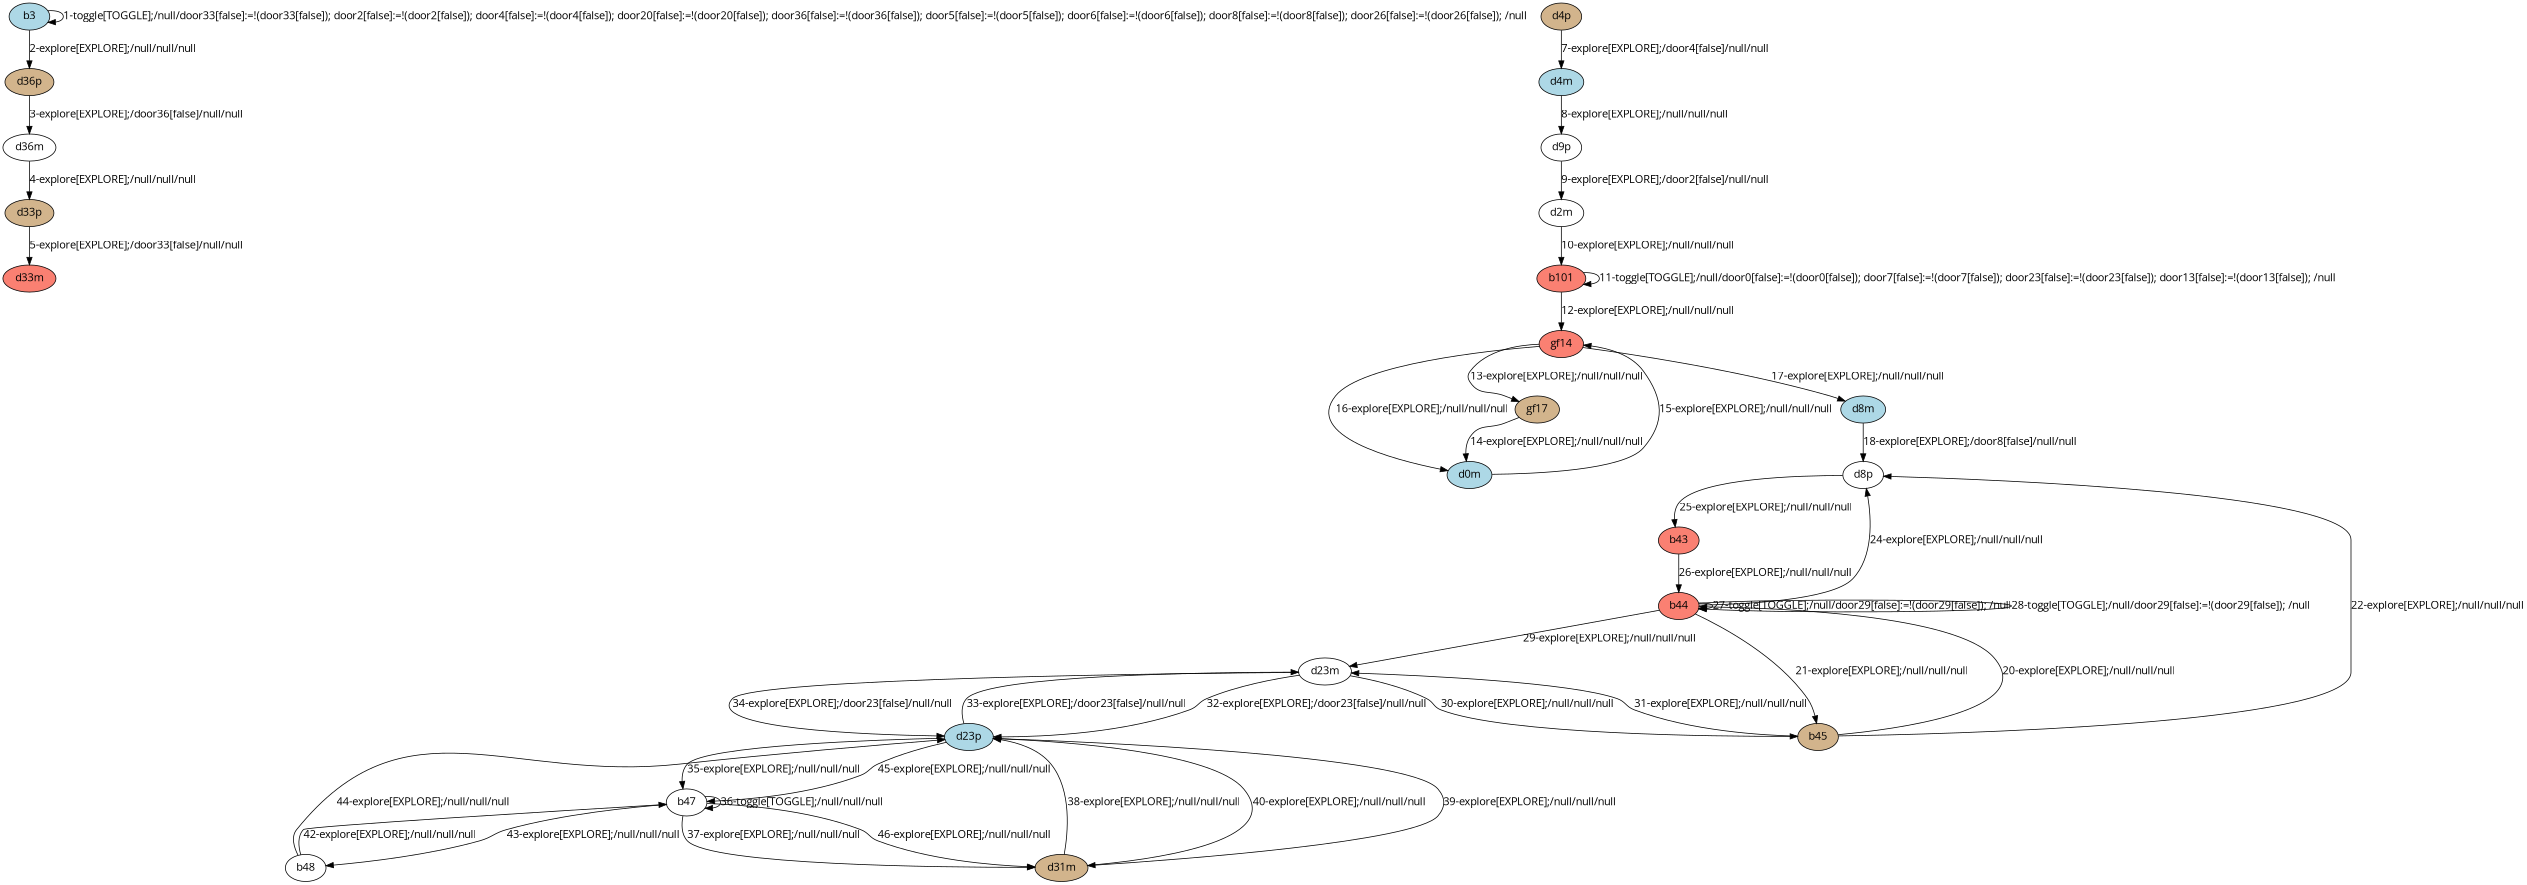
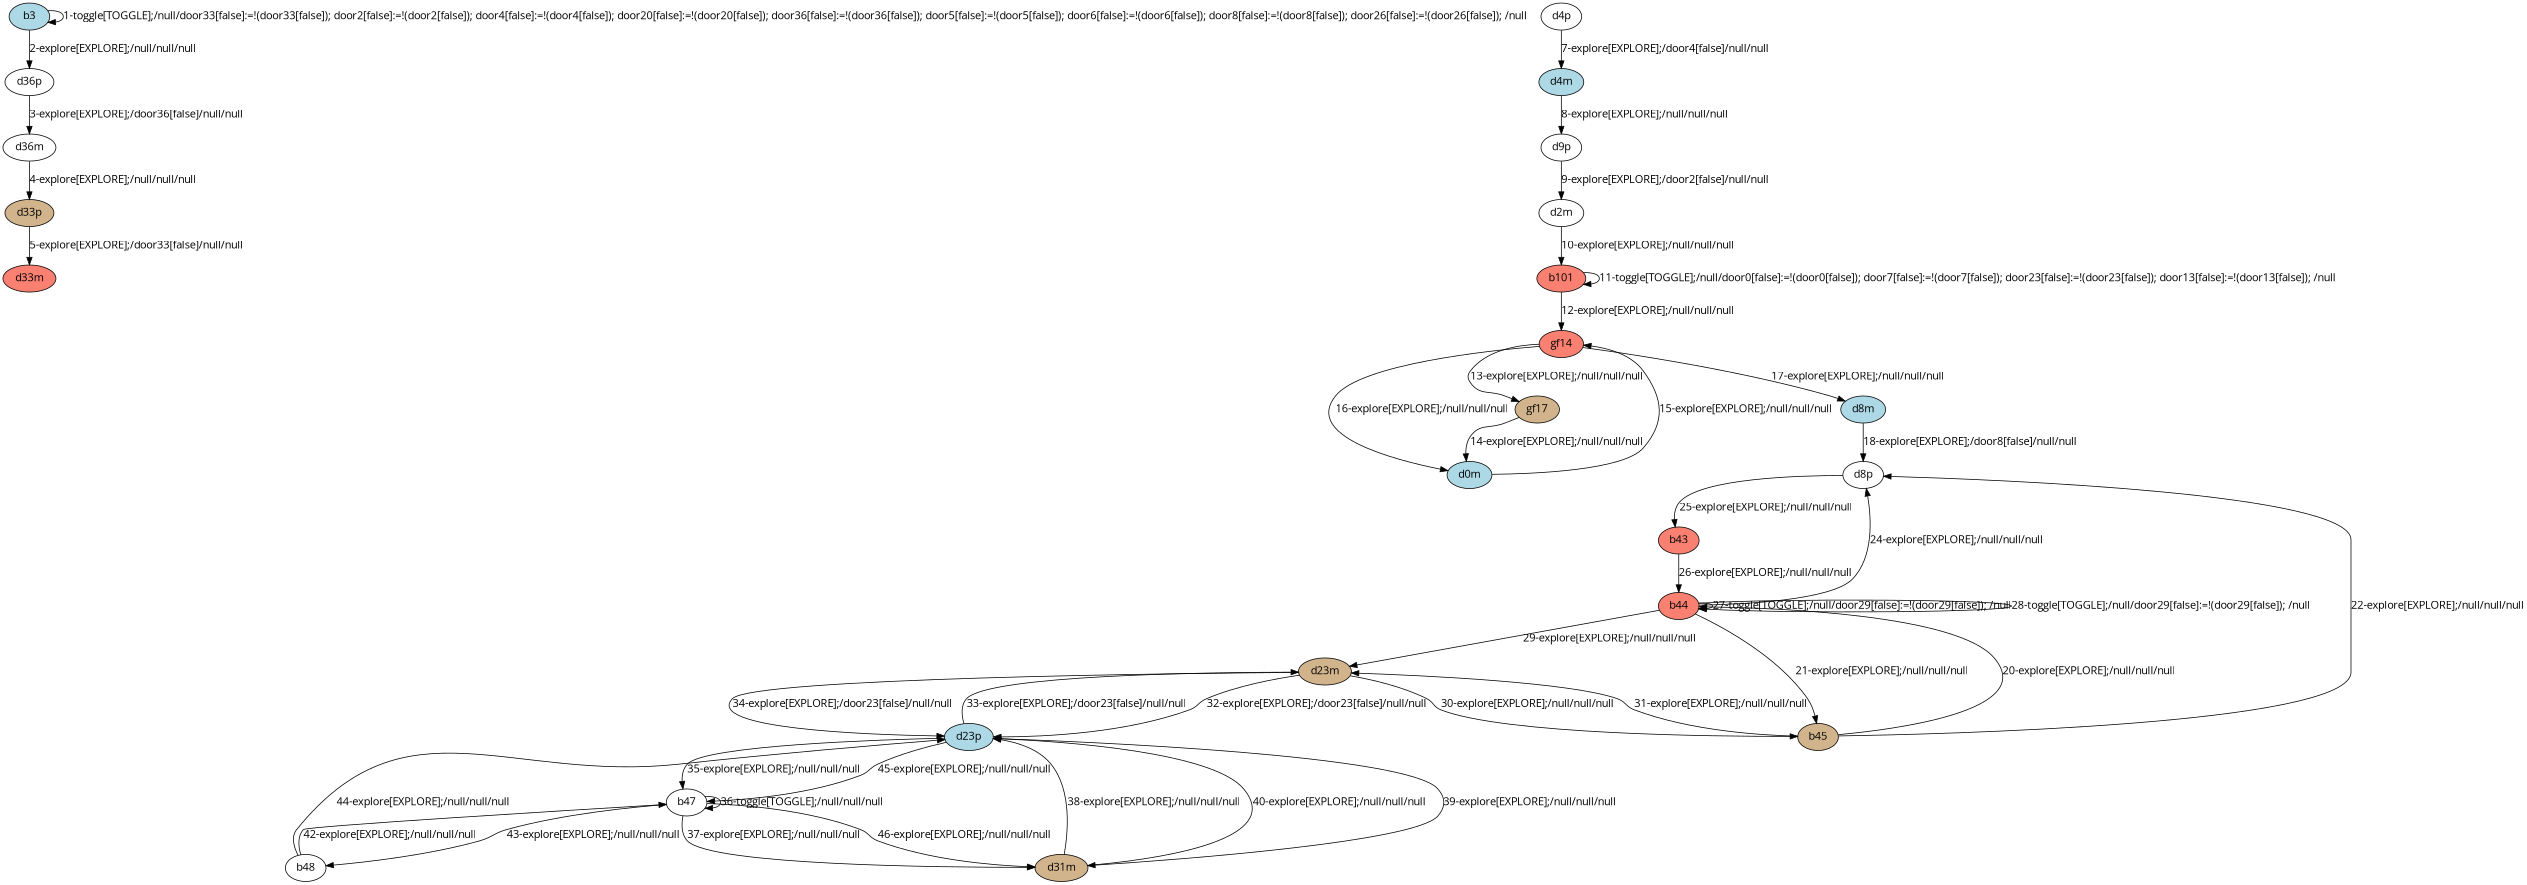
node "d4p": fillcolor tan -> white
node "d36p": fillcolor tan -> white
node "d23m": fillcolor white -> tan
